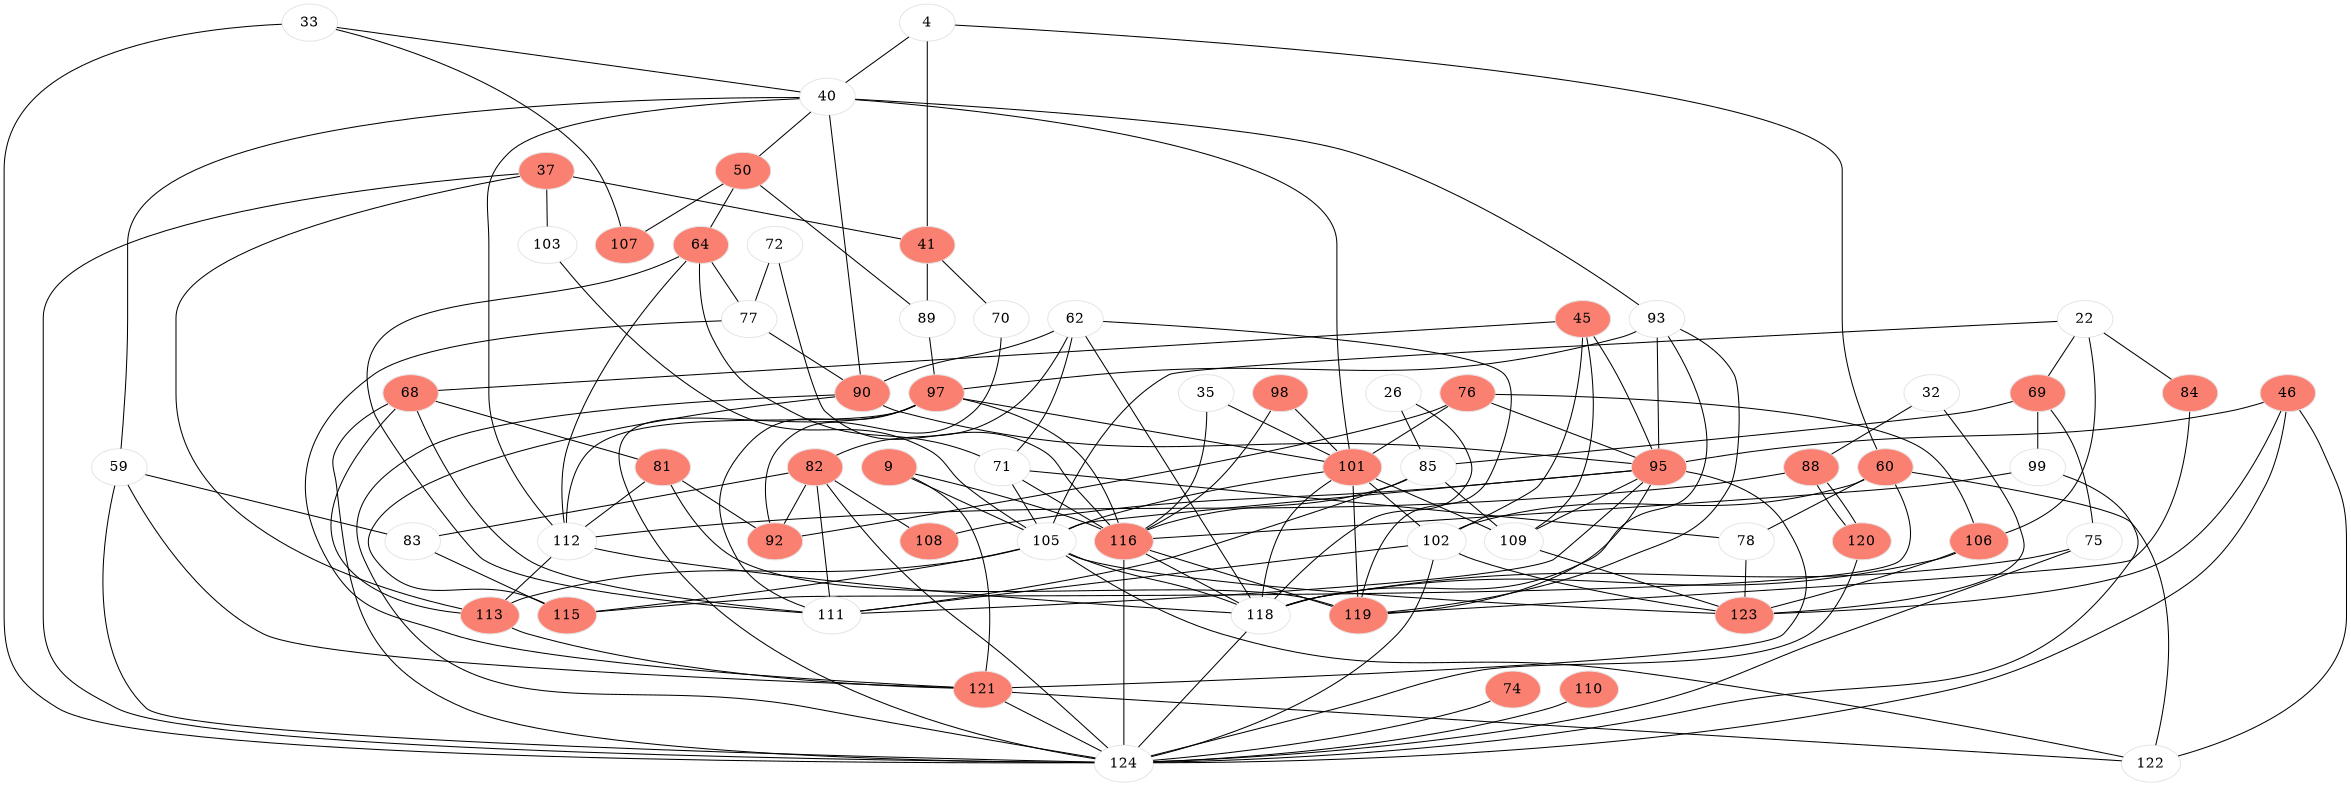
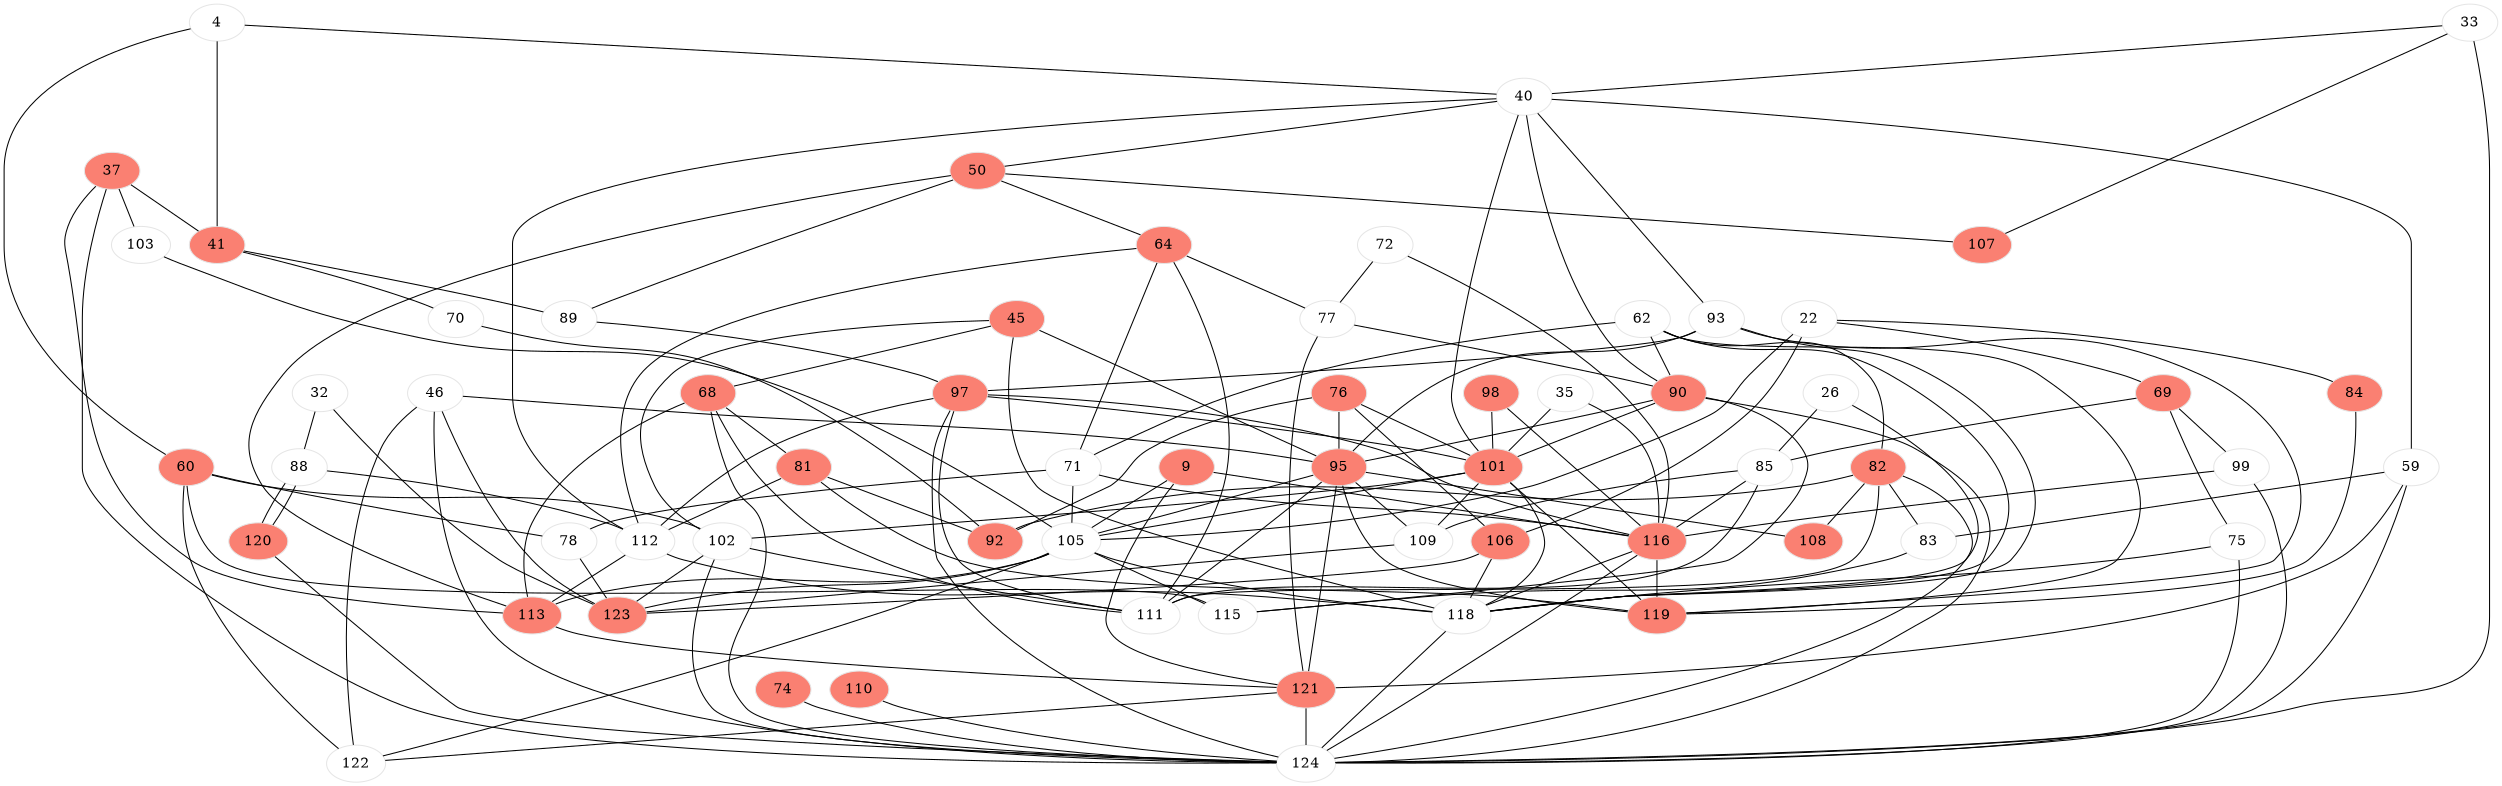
edge "50" -- "113": added
node "46": fillcolor salmon -> white
edge "90" -- "101": added
edge "45" -- "109": now "45" -- "118"
node "88": fillcolor salmon -> white
node "115": fillcolor salmon -> white
